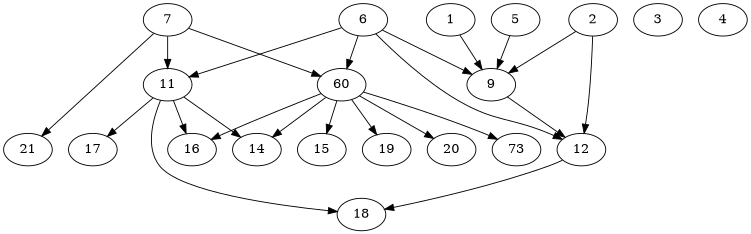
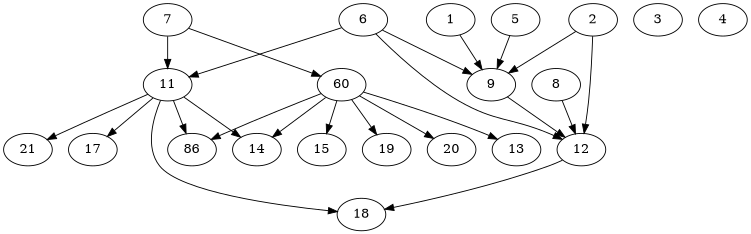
edge "6" -> "60": removed
edge "7" -> "21": now "11" -> "21"
node "8": added
node "16": label "16" -> "86"
node "73": label "73" -> "13"
